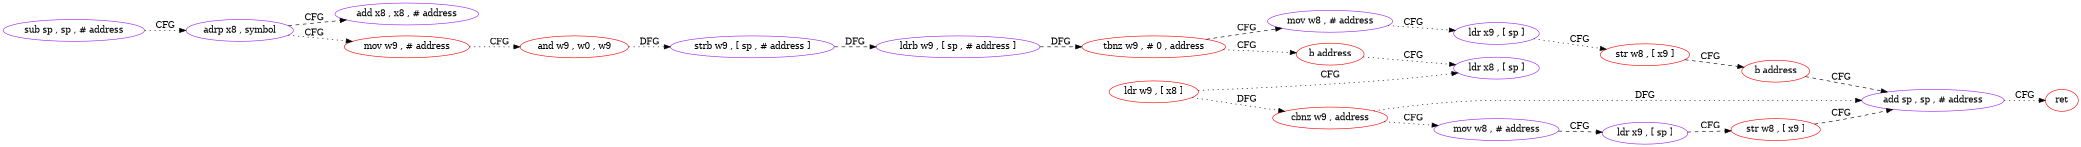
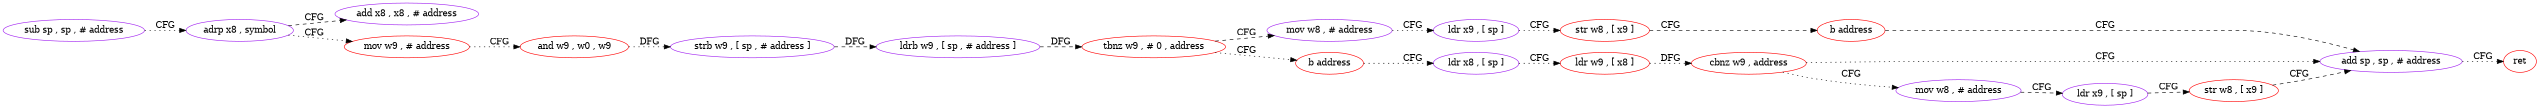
edge "ldr w9 , [ x8 ]" -> "ldr x8 , [ sp ]": reversed
edge "cbnz w9 , address" -> "add sp , sp , # address": label "DFG" -> "CFG"
